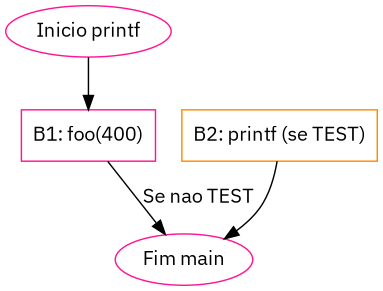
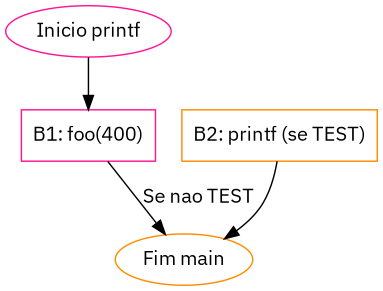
node "Fim main": color deeppink -> darkorange
